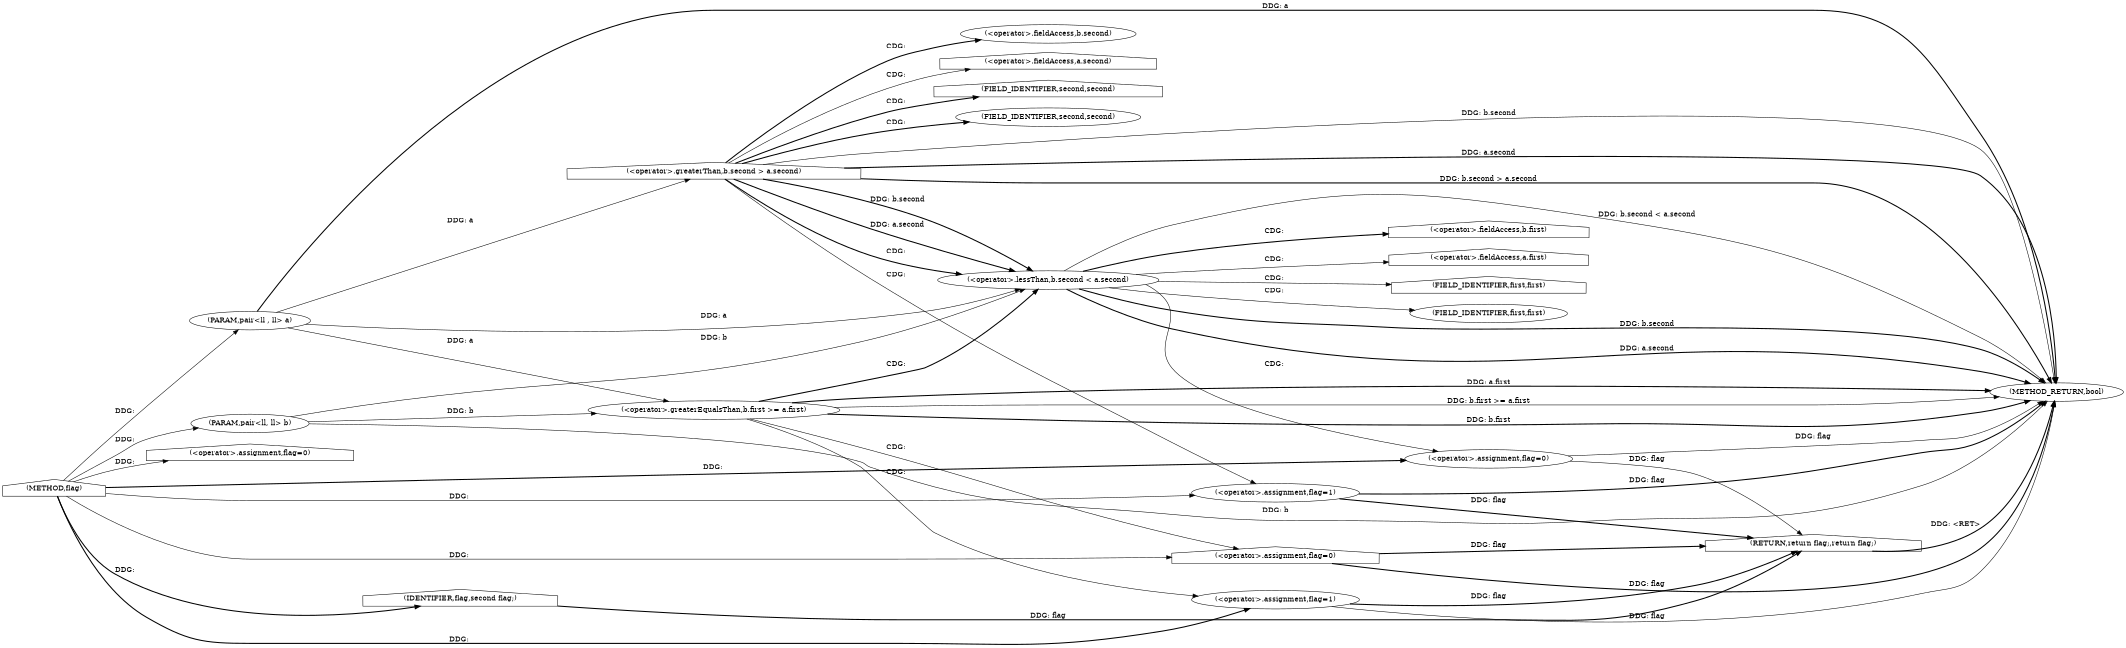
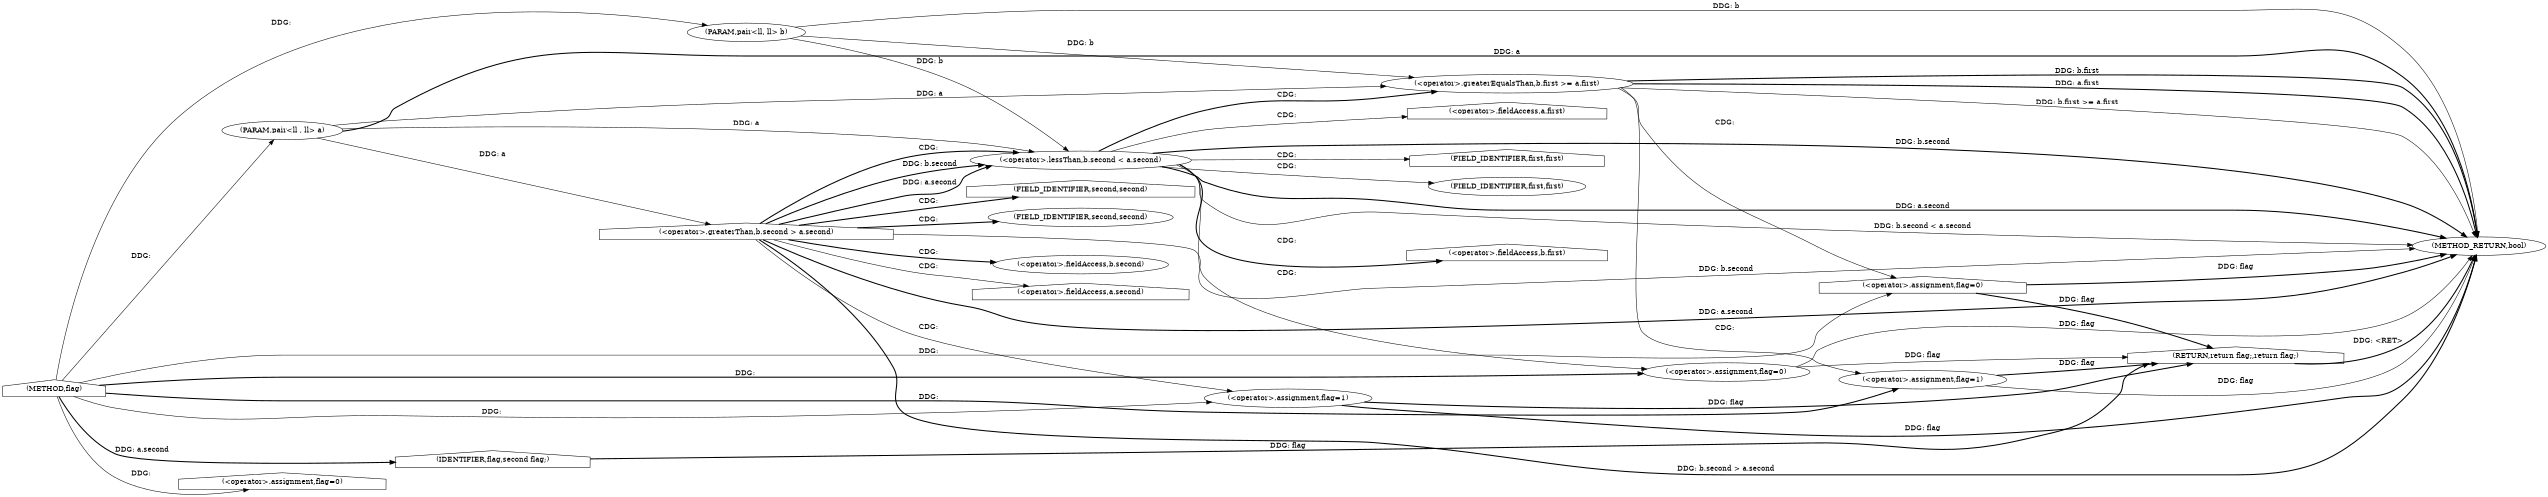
edge "(<operator>.greaterEqualsThan,b.first >= a.first)" -> "(<operator>.lessThan,b.second < a.second)": reversed
edge "(METHOD,flag)" -> "(IDENTIFIER,flag,second flag;)": label "DDG: " -> "DDG: a.second"
